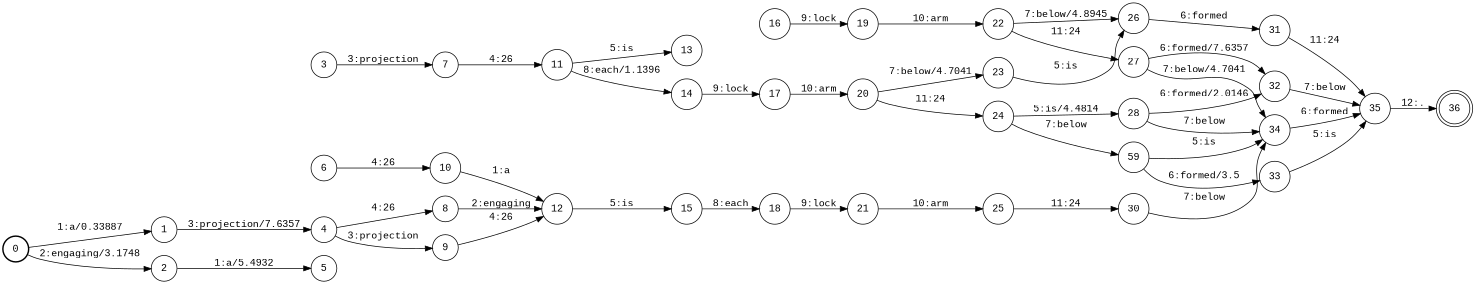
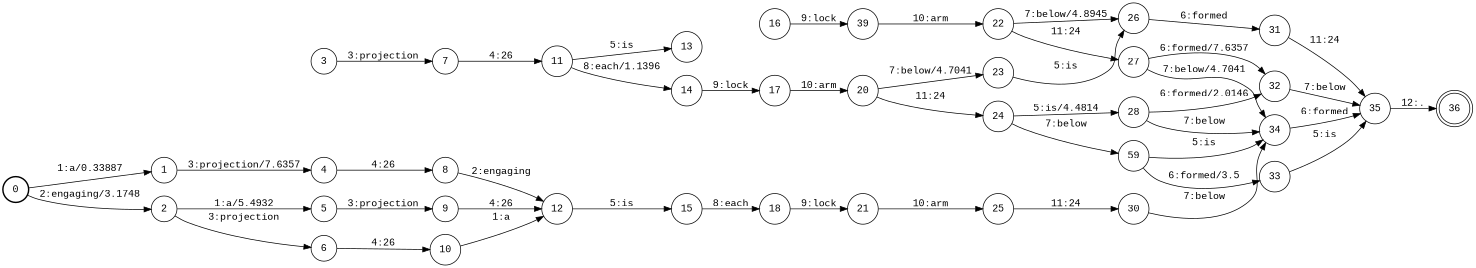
node "19": label "19" -> "39"
edge "2" -> "6": added, label "3:projection"
edge "4" -> "9": now "5" -> "9"
